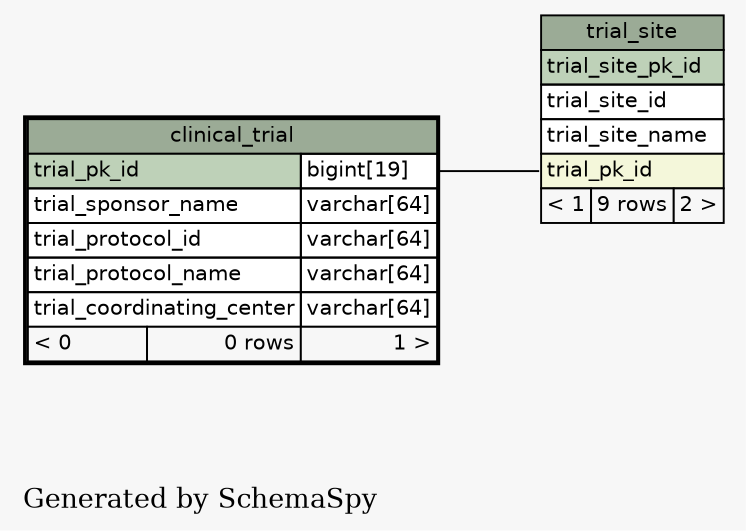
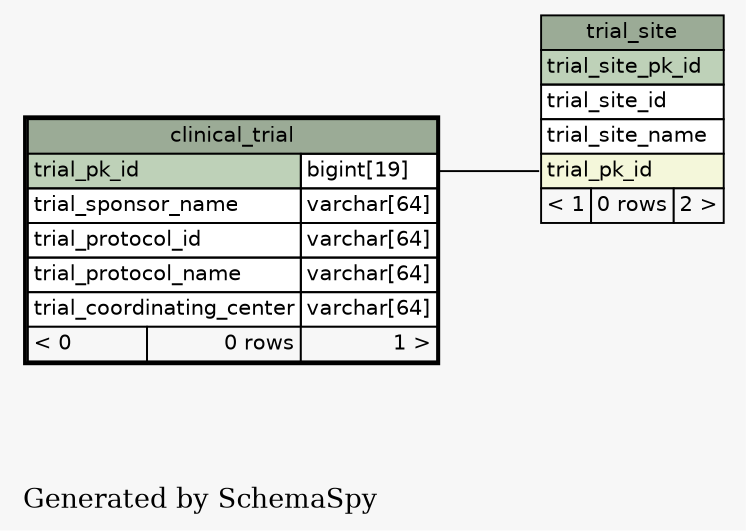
node "trial_site": text "9 rows" -> "0 rows"
